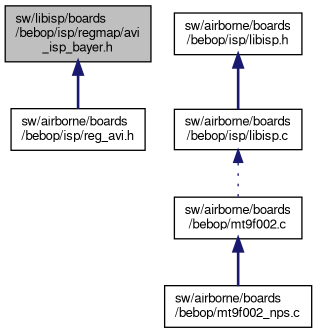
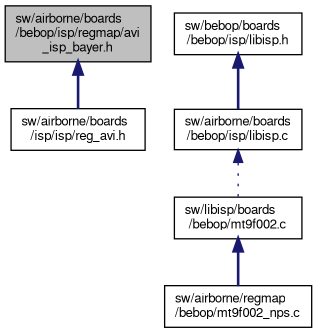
node "sw/libisp/boards /bebop/isp/regmap/avi _isp_bayer.h": label "sw/libisp/boards /bebop/isp/regmap/avi _isp_bayer.h" -> "sw/airborne/boards /bebop/isp/regmap/avi _isp_bayer.h"
node "sw/airborne/boards /bebop/isp/libisp.h": label "sw/airborne/boards /bebop/isp/libisp.h" -> "sw/bebop/boards /bebop/isp/libisp.h"
node "sw/airborne/boards /bebop/isp/reg_avi.h": label "sw/airborne/boards /bebop/isp/reg_avi.h" -> "sw/airborne/boards /isp/isp/reg_avi.h"
node "sw/airborne/boards /bebop/mt9f002.c": label "sw/airborne/boards /bebop/mt9f002.c" -> "sw/libisp/boards /bebop/mt9f002.c"
node "sw/airborne/boards /bebop/mt9f002_nps.c": label "sw/airborne/boards /bebop/mt9f002_nps.c" -> "sw/airborne/regmap /bebop/mt9f002_nps.c"
